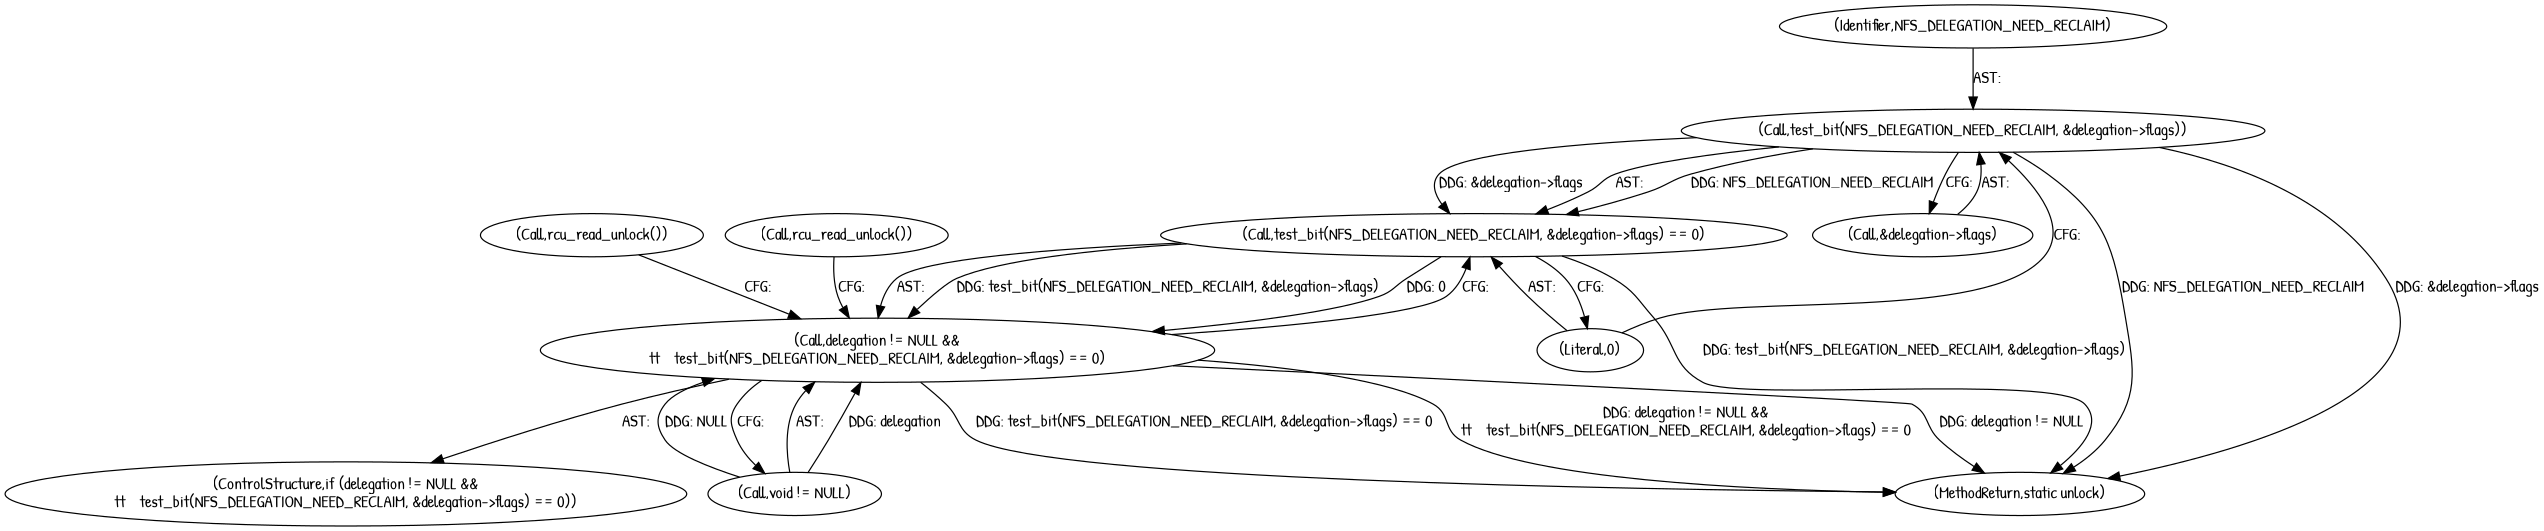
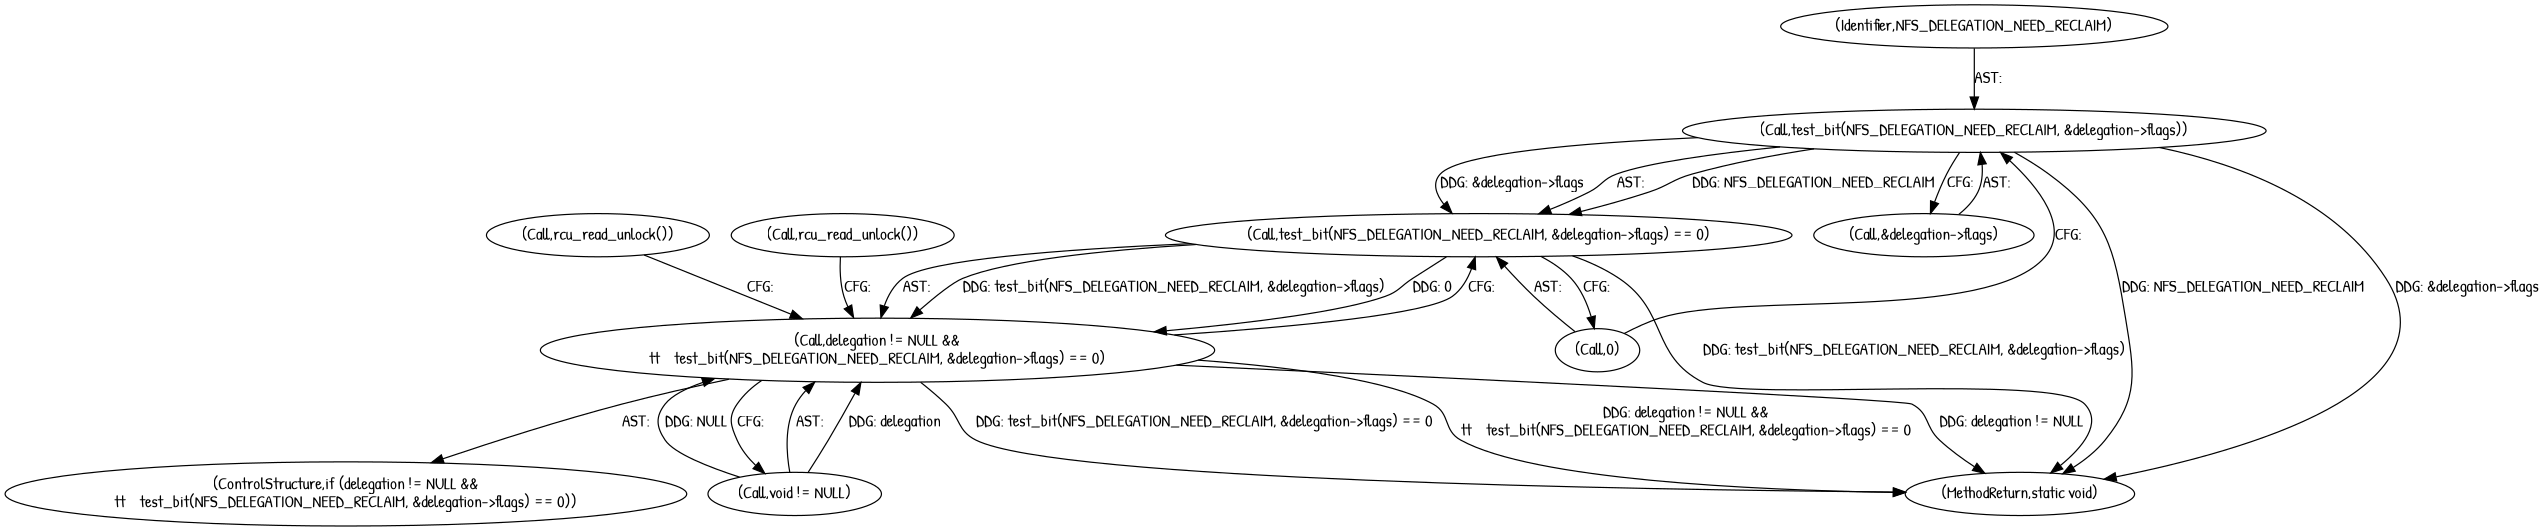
node "(Literal,0)": label "(Literal,0)" -> "(Call,0)"
node "(MethodReturn,static unlock)": label "(MethodReturn,static unlock)" -> "(MethodReturn,static void)"
